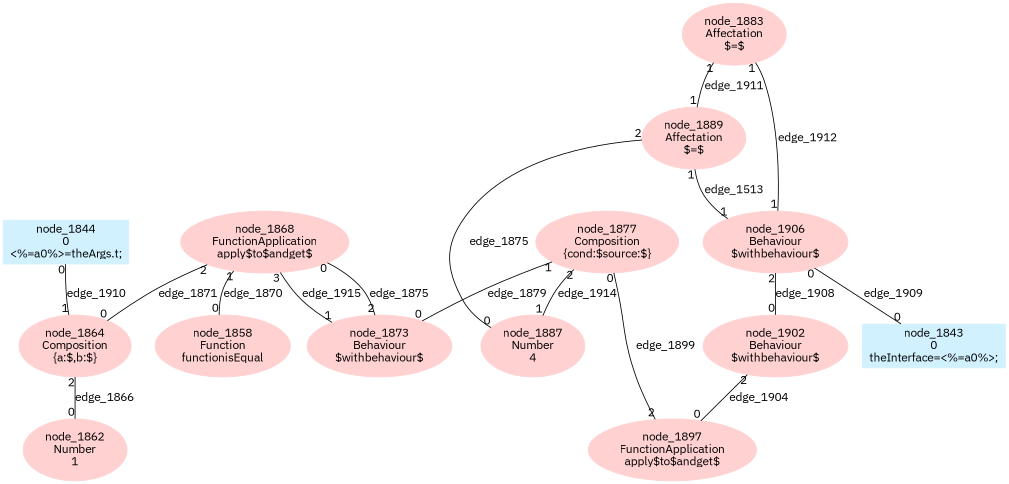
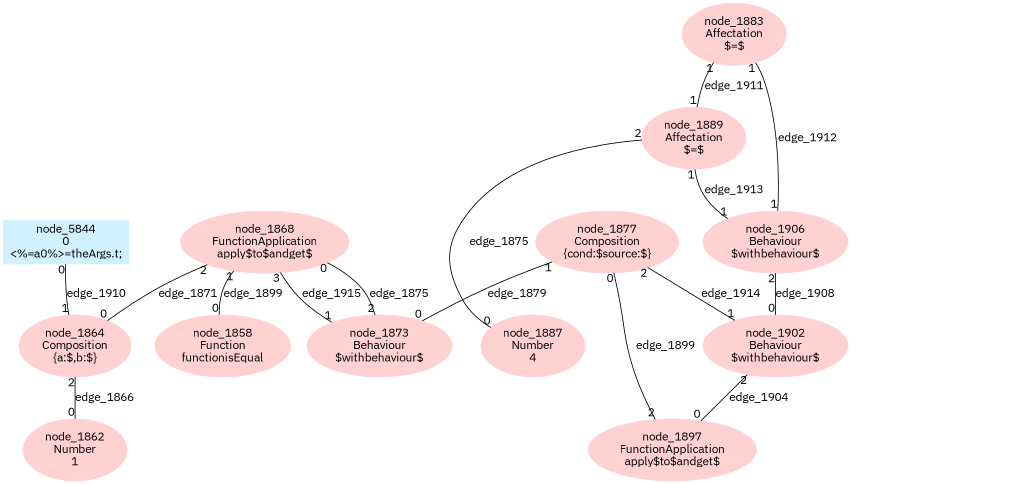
edge "node_1889 Affectation $=$" -- "node_1906 Behaviour $withbehaviour$": label "edge_1513" -> "edge_1913"
node "node_1844 0 <%=a0%>=theArgs.t;": label "node_1844 0 <%=a0%>=theArgs.t;" -> "node_5844 0 <%=a0%>=theArgs.t;"
edge "node_1877 Composition {cond:$source:$}" -- "node_1887 Number 4": now "node_1877 Composition {cond:$source:$}" -- "node_1902 Behaviour $withbehaviour$"
edge "node_1868 FunctionApplication apply$to$andget$" -- "node_1858 Function functionisEqual": label "edge_1870" -> "edge_1899"
node "node_1843 0 theInterface=<%=a0%>;": removed
